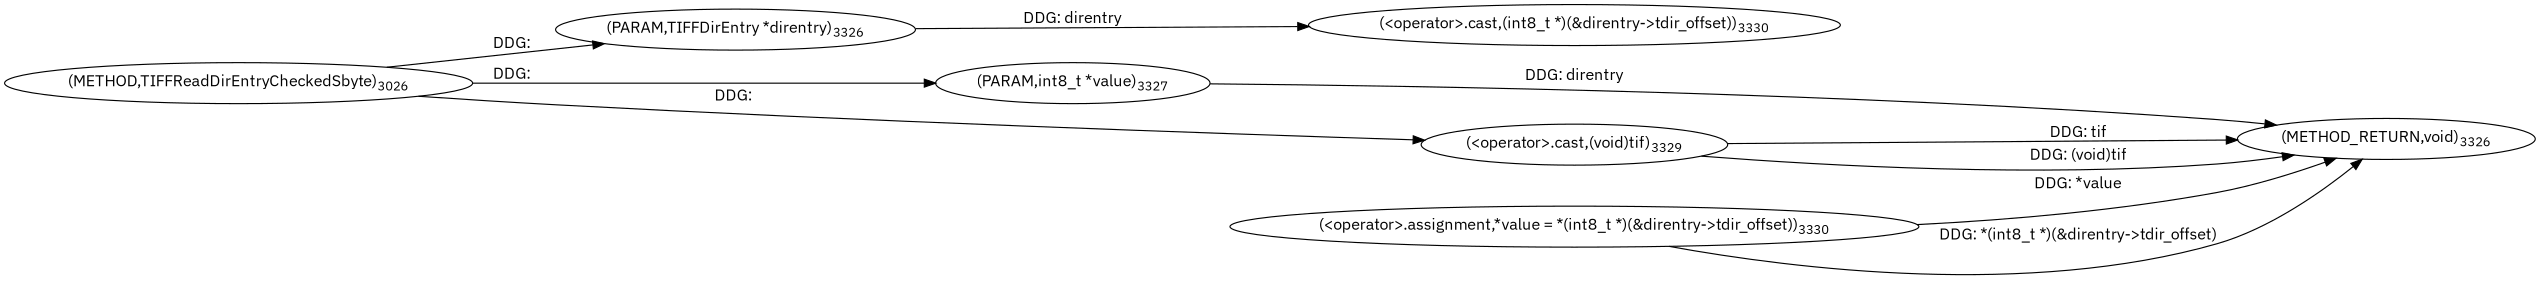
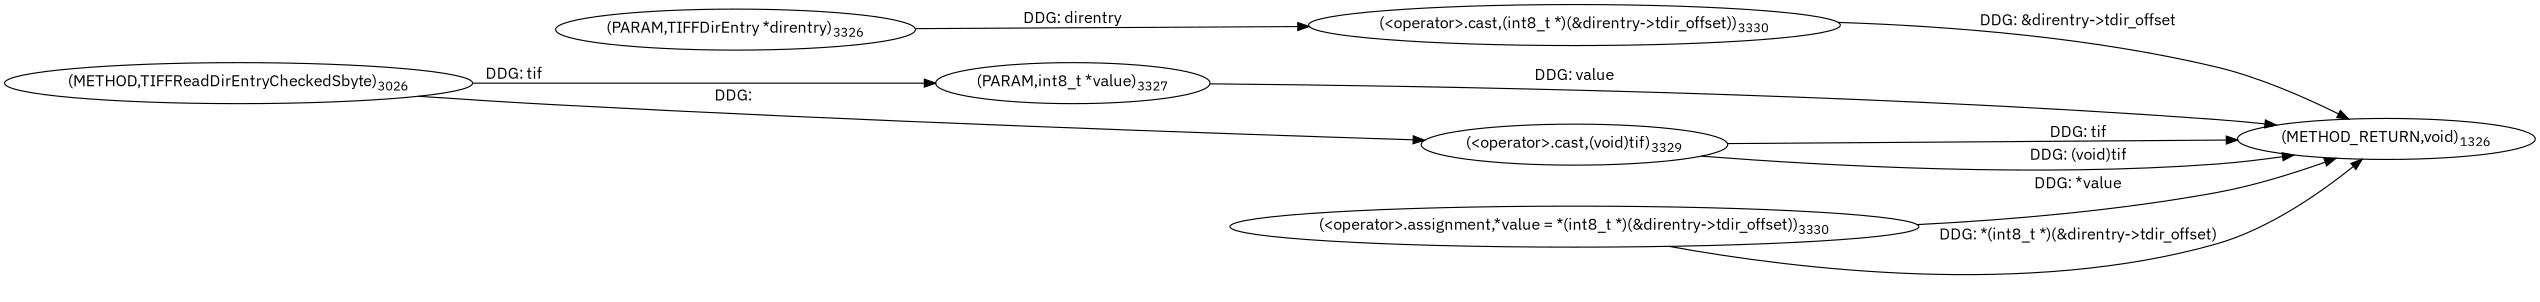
edge "(<operator>.cast,(int8_t *)(&direntry->tdir_offset))" -> "(METHOD_RETURN,void)": added, label "DDG: &direntry->tdir_offset"
edge "(METHOD,TIFFReadDirEntryCheckedSbyte)" -> "(PARAM,TIFFDirEntry *direntry)": removed, label "DDG:"
edge "(METHOD,TIFFReadDirEntryCheckedSbyte)" -> "(PARAM,int8_t *value)": label "DDG: " -> "DDG: tif"
edge "(PARAM,int8_t *value)" -> "(METHOD_RETURN,void)": label "DDG: direntry" -> "DDG: value"
node "(METHOD_RETURN,void)": text "3326" -> "1326"
